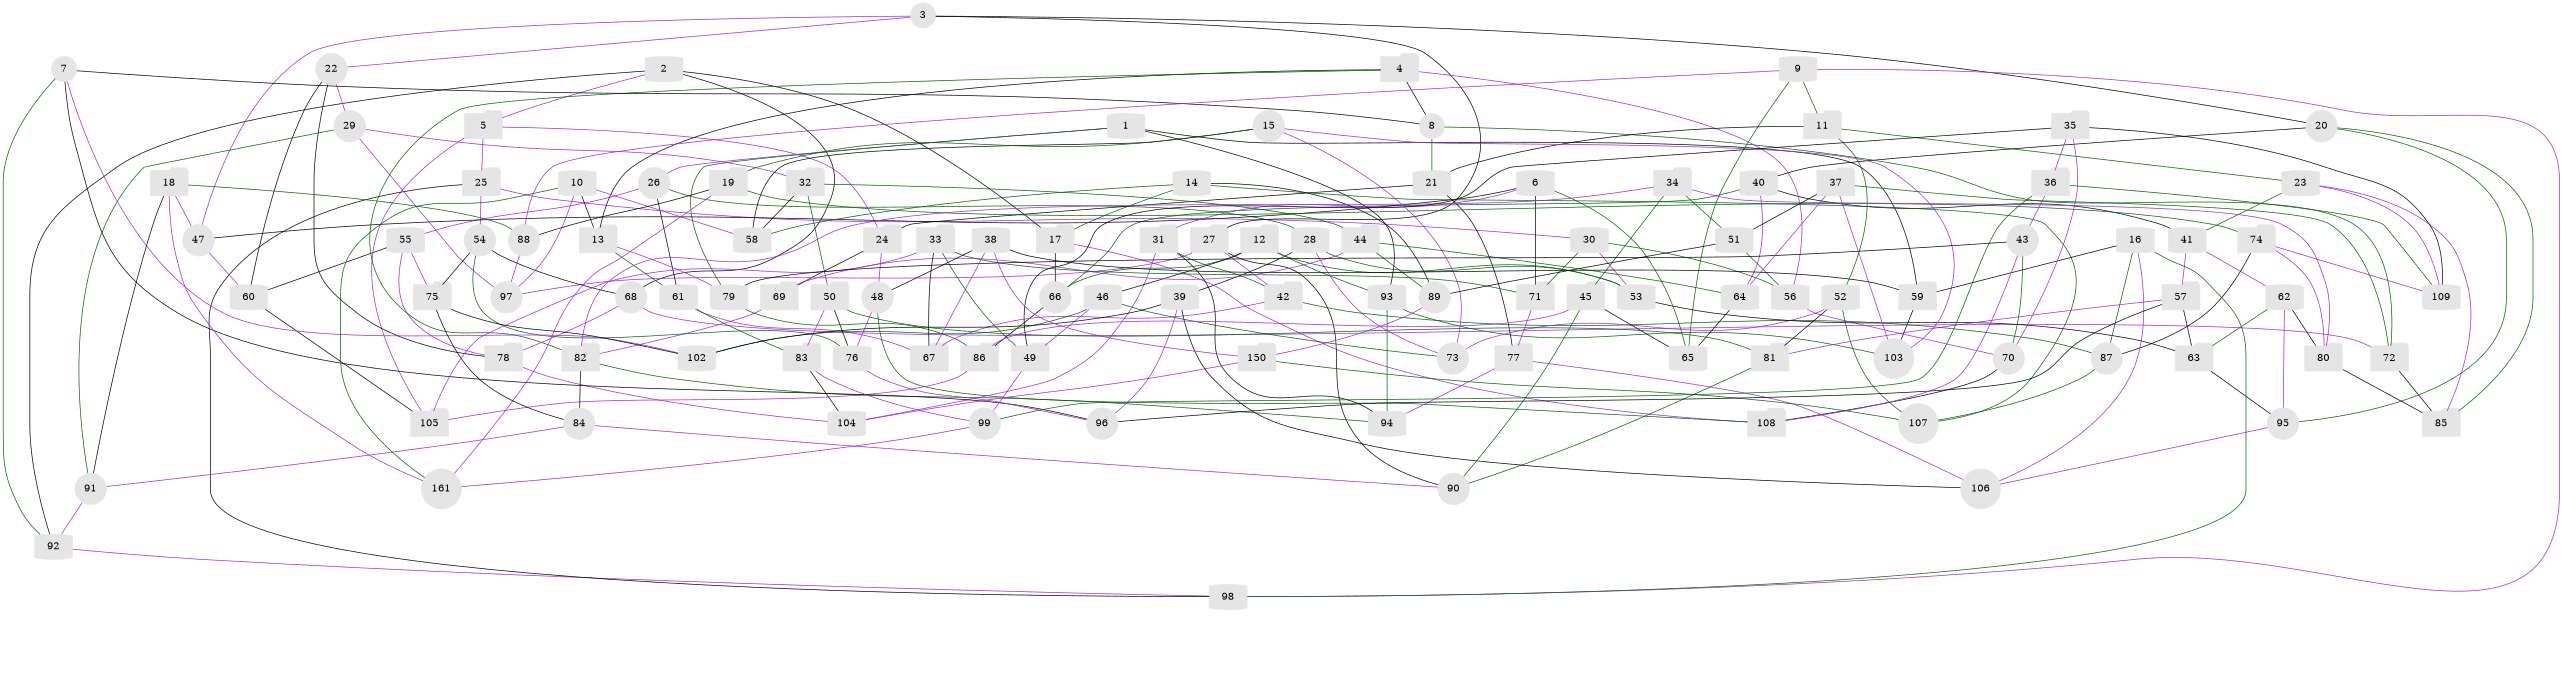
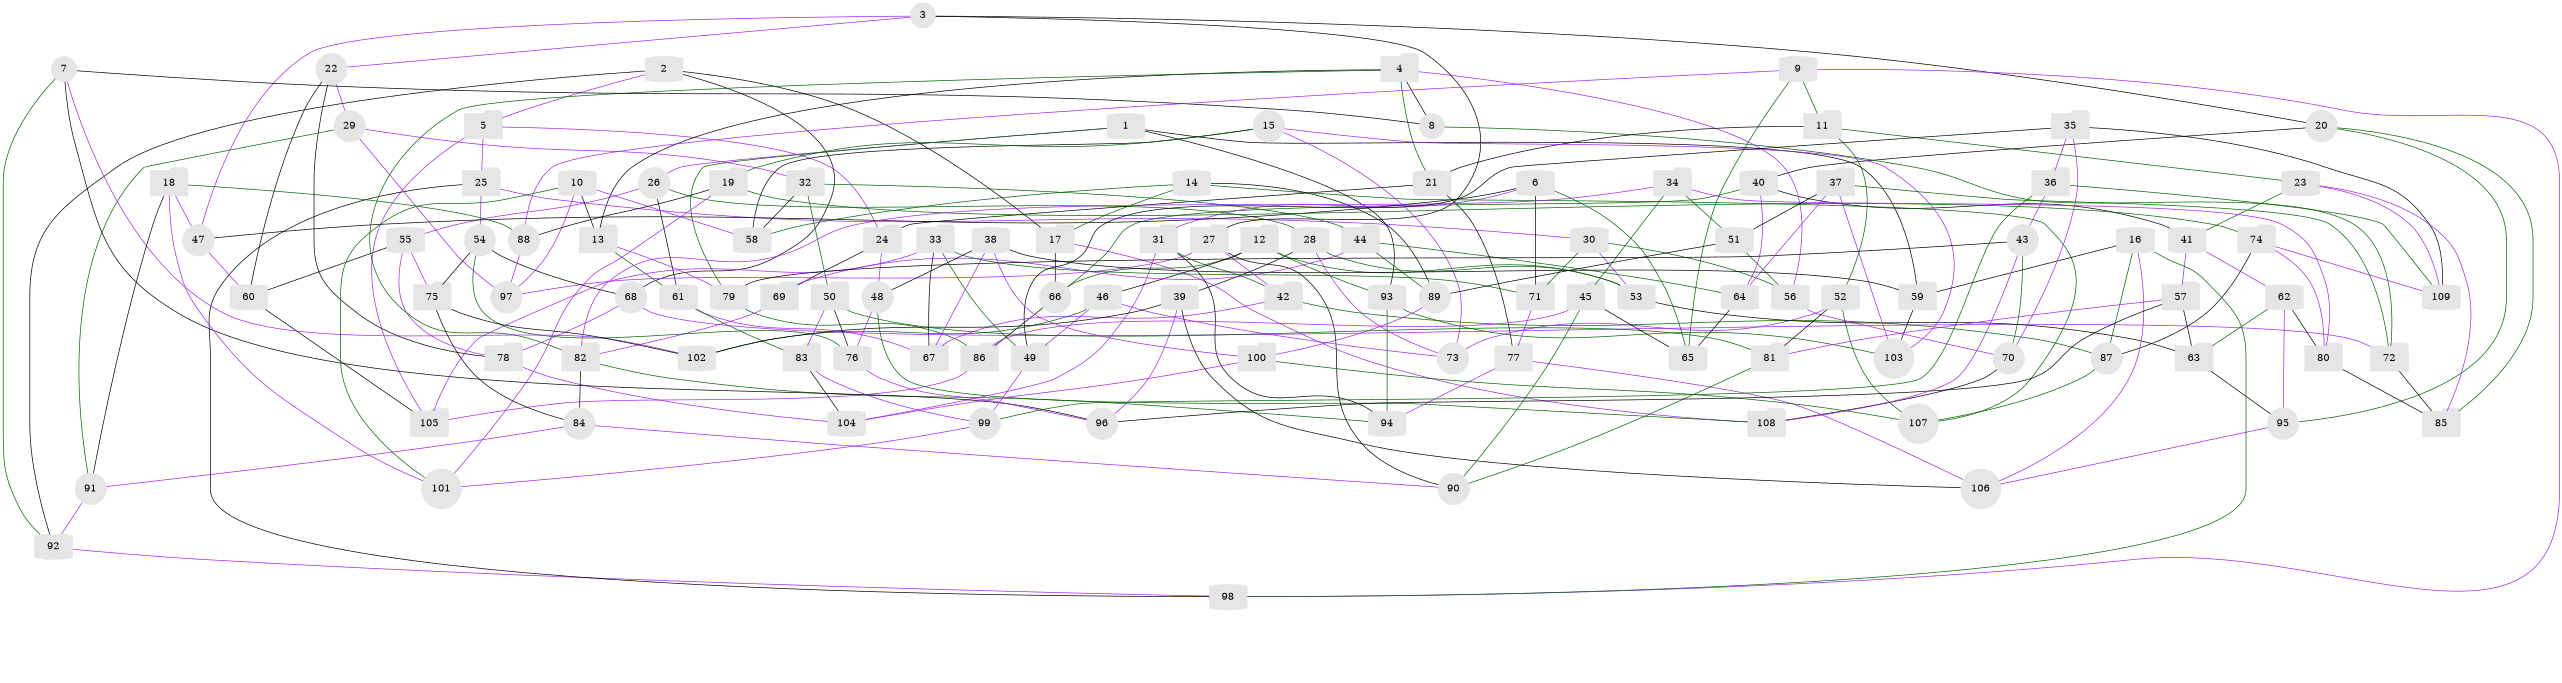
edge "8" -- "21": now "4" -- "21"
edge "46" -- "73": color darkgreen -> purple
node "150": label "150" -> "100"
node "161": label "161" -> "101"
